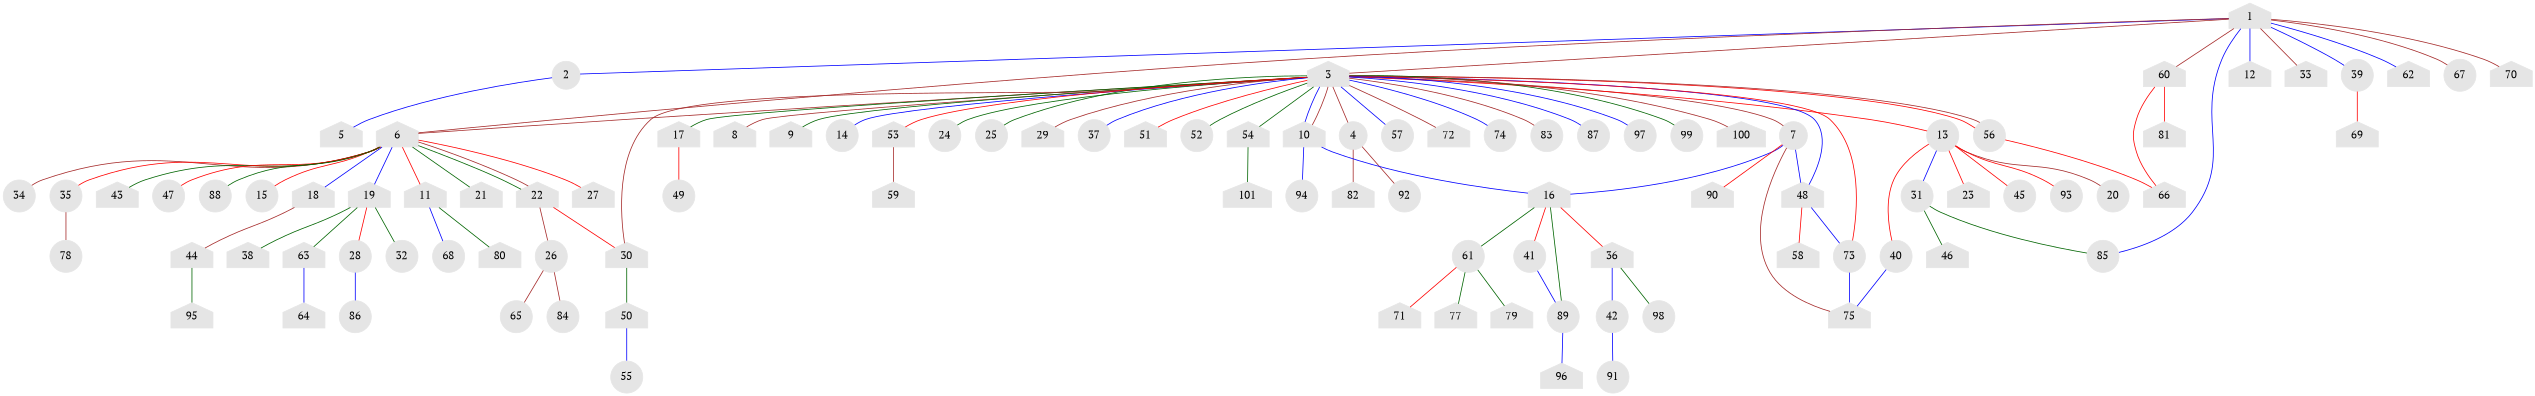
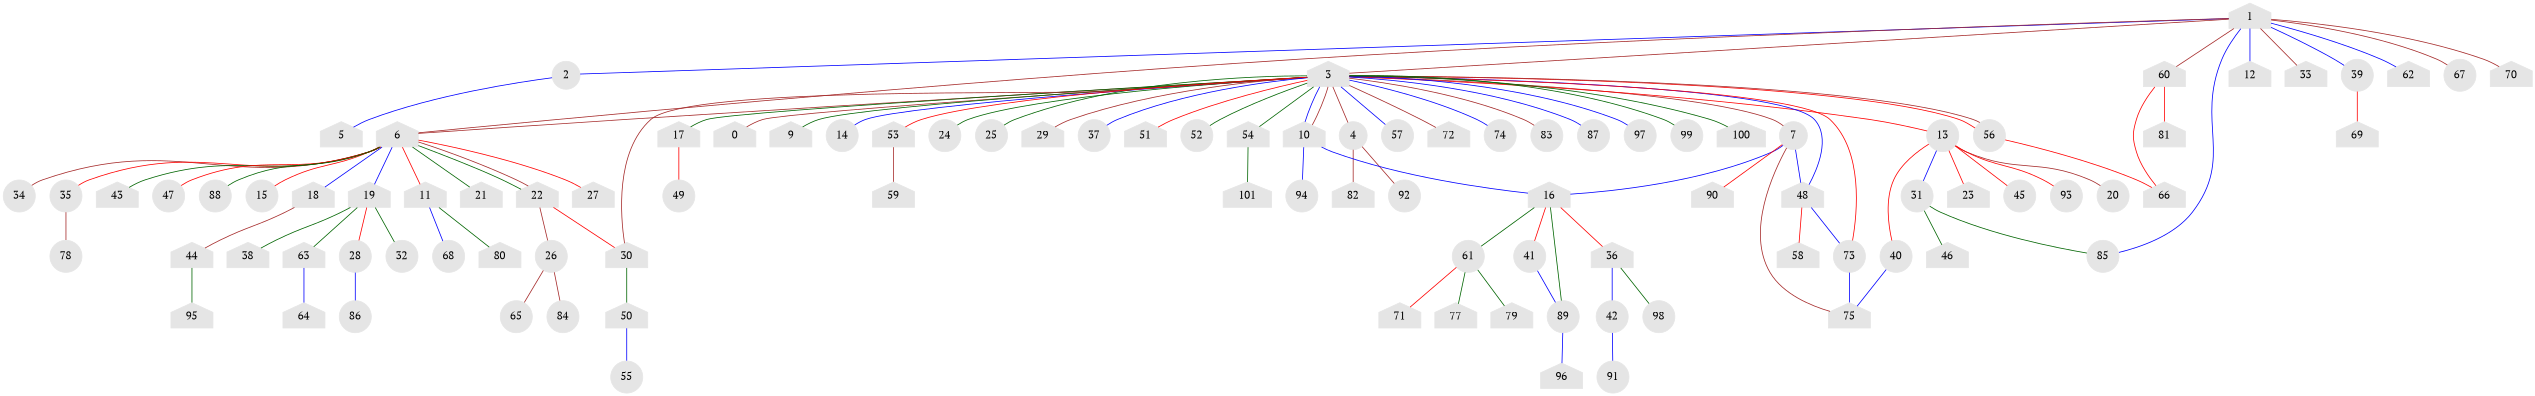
edge "3" -- "100": color brown -> darkgreen
node "8": label "8" -> "0"
